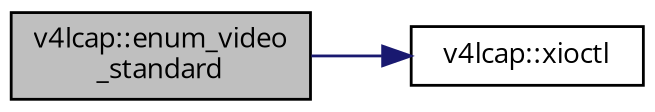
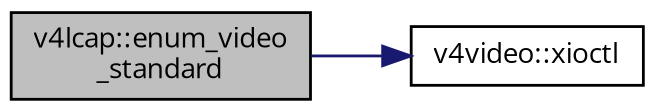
node "v4lcap::xioctl": label "v4lcap::xioctl" -> "v4video::xioctl"
